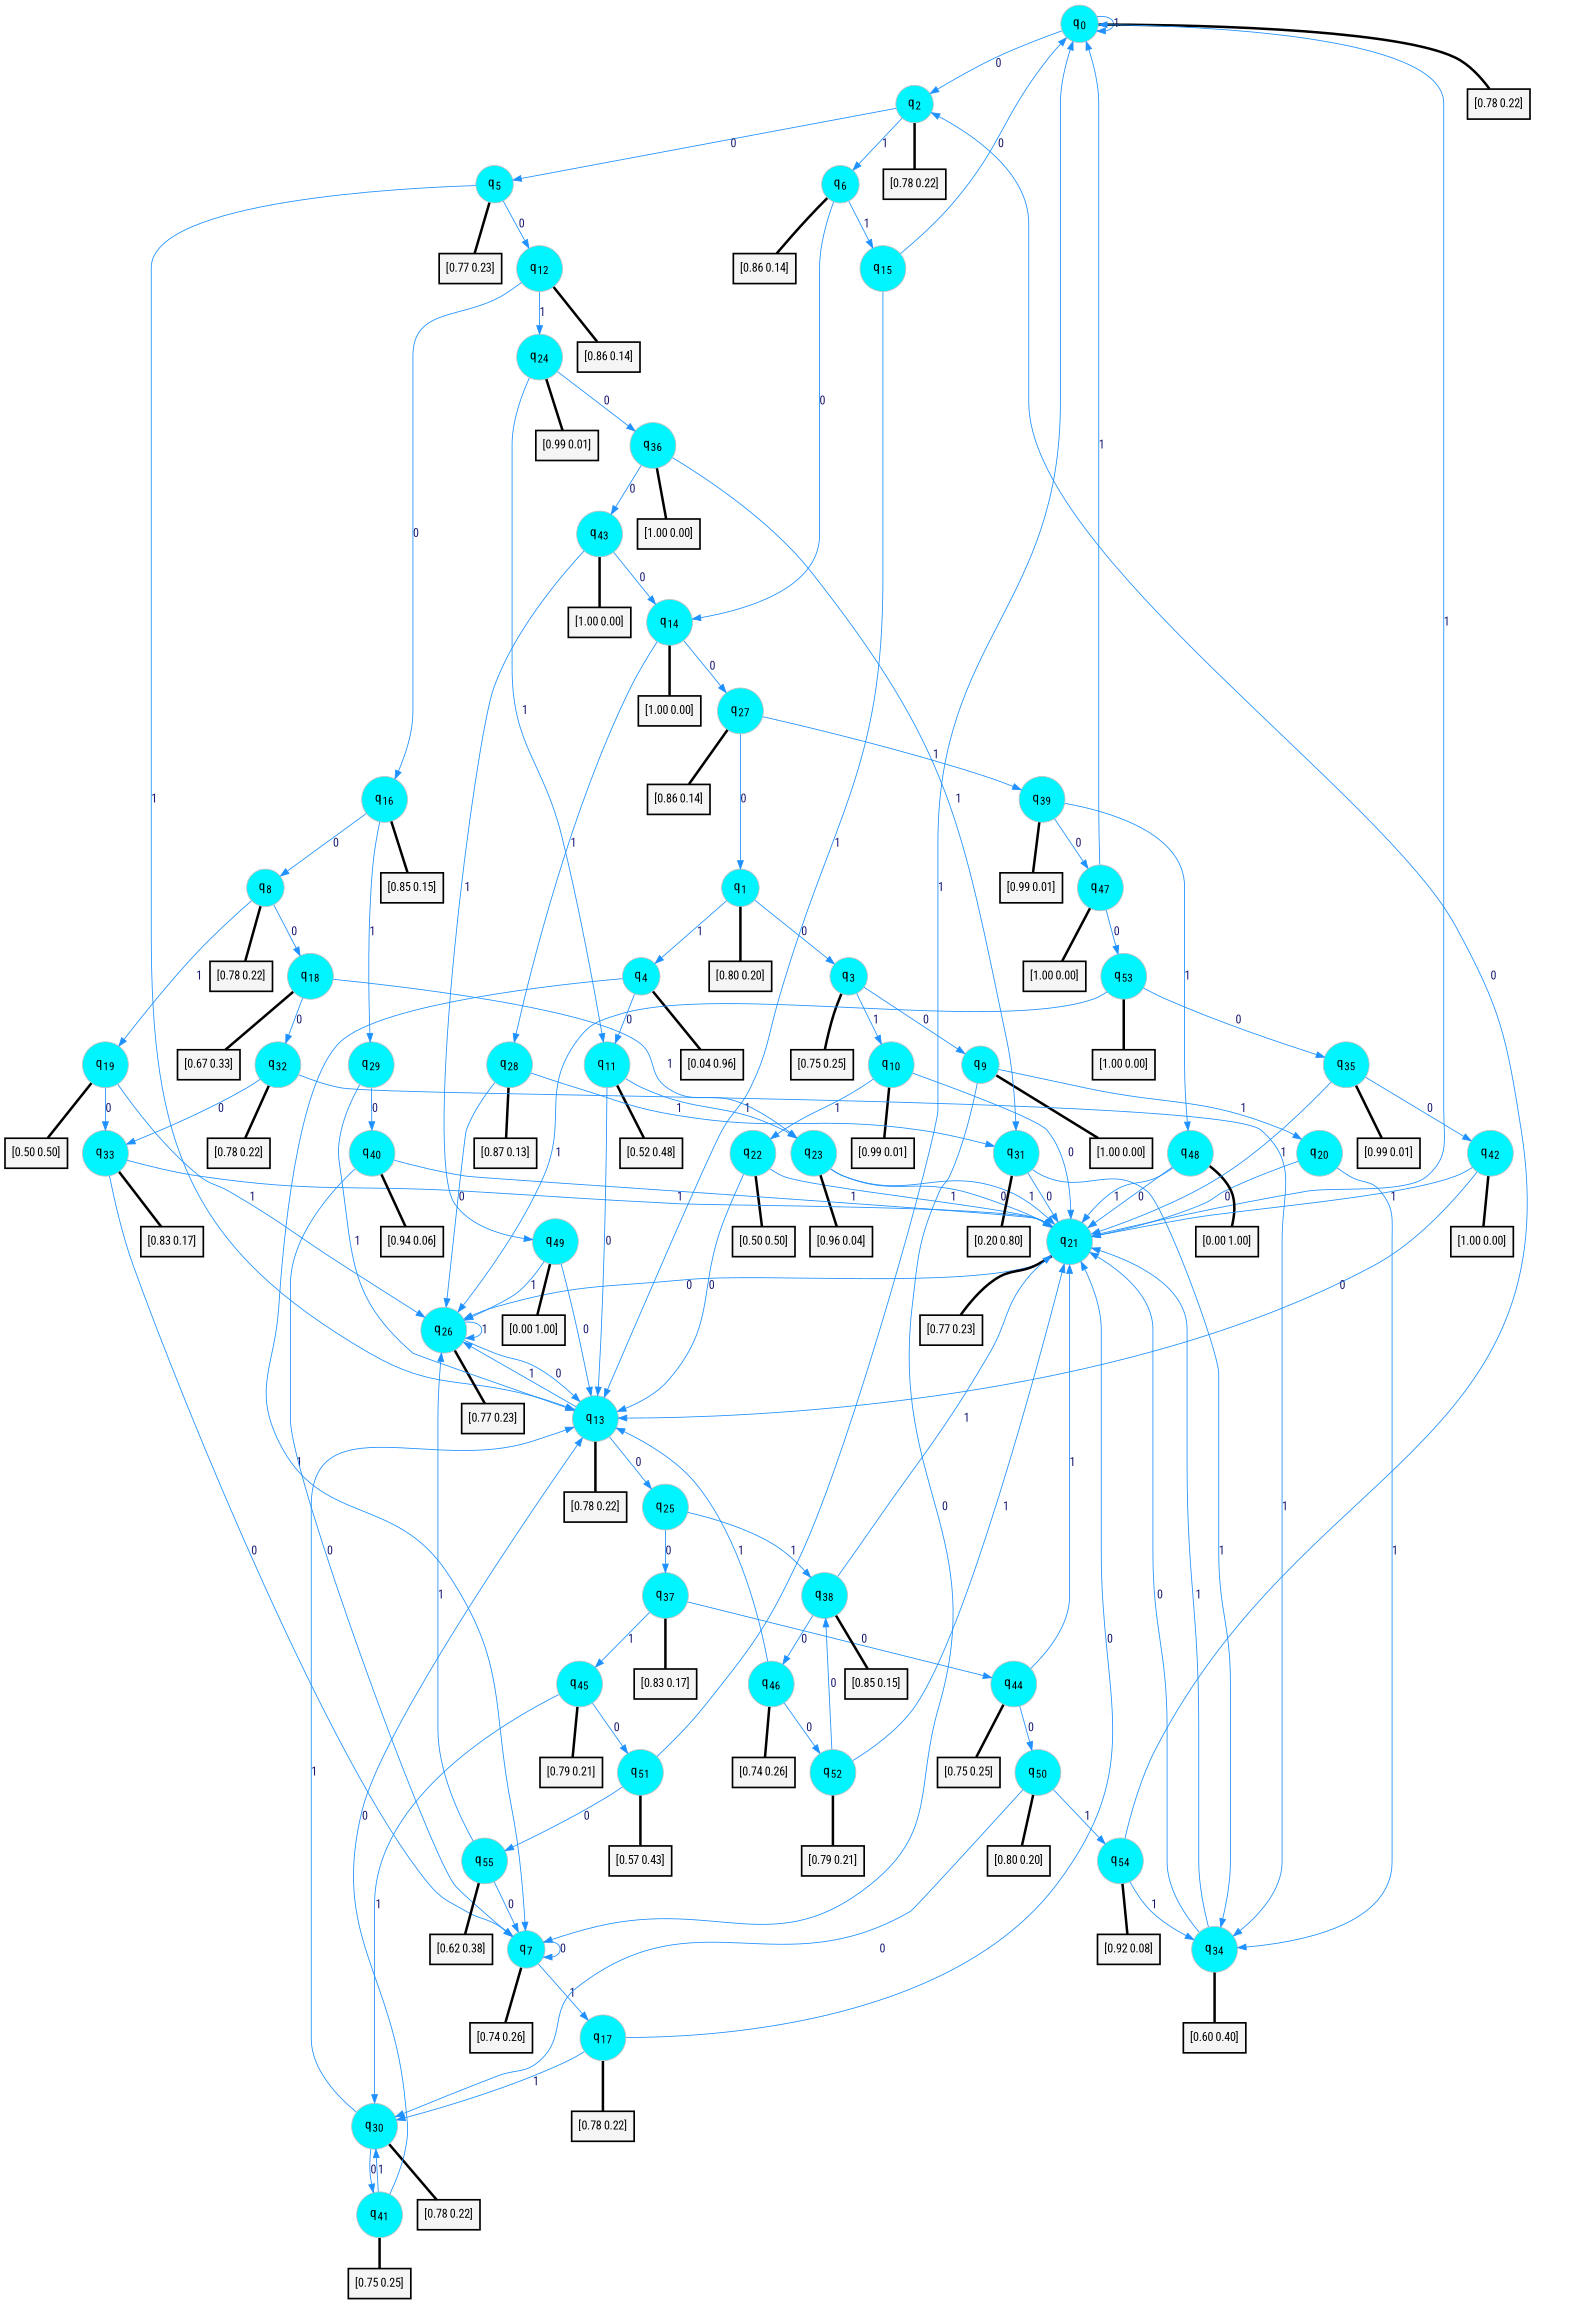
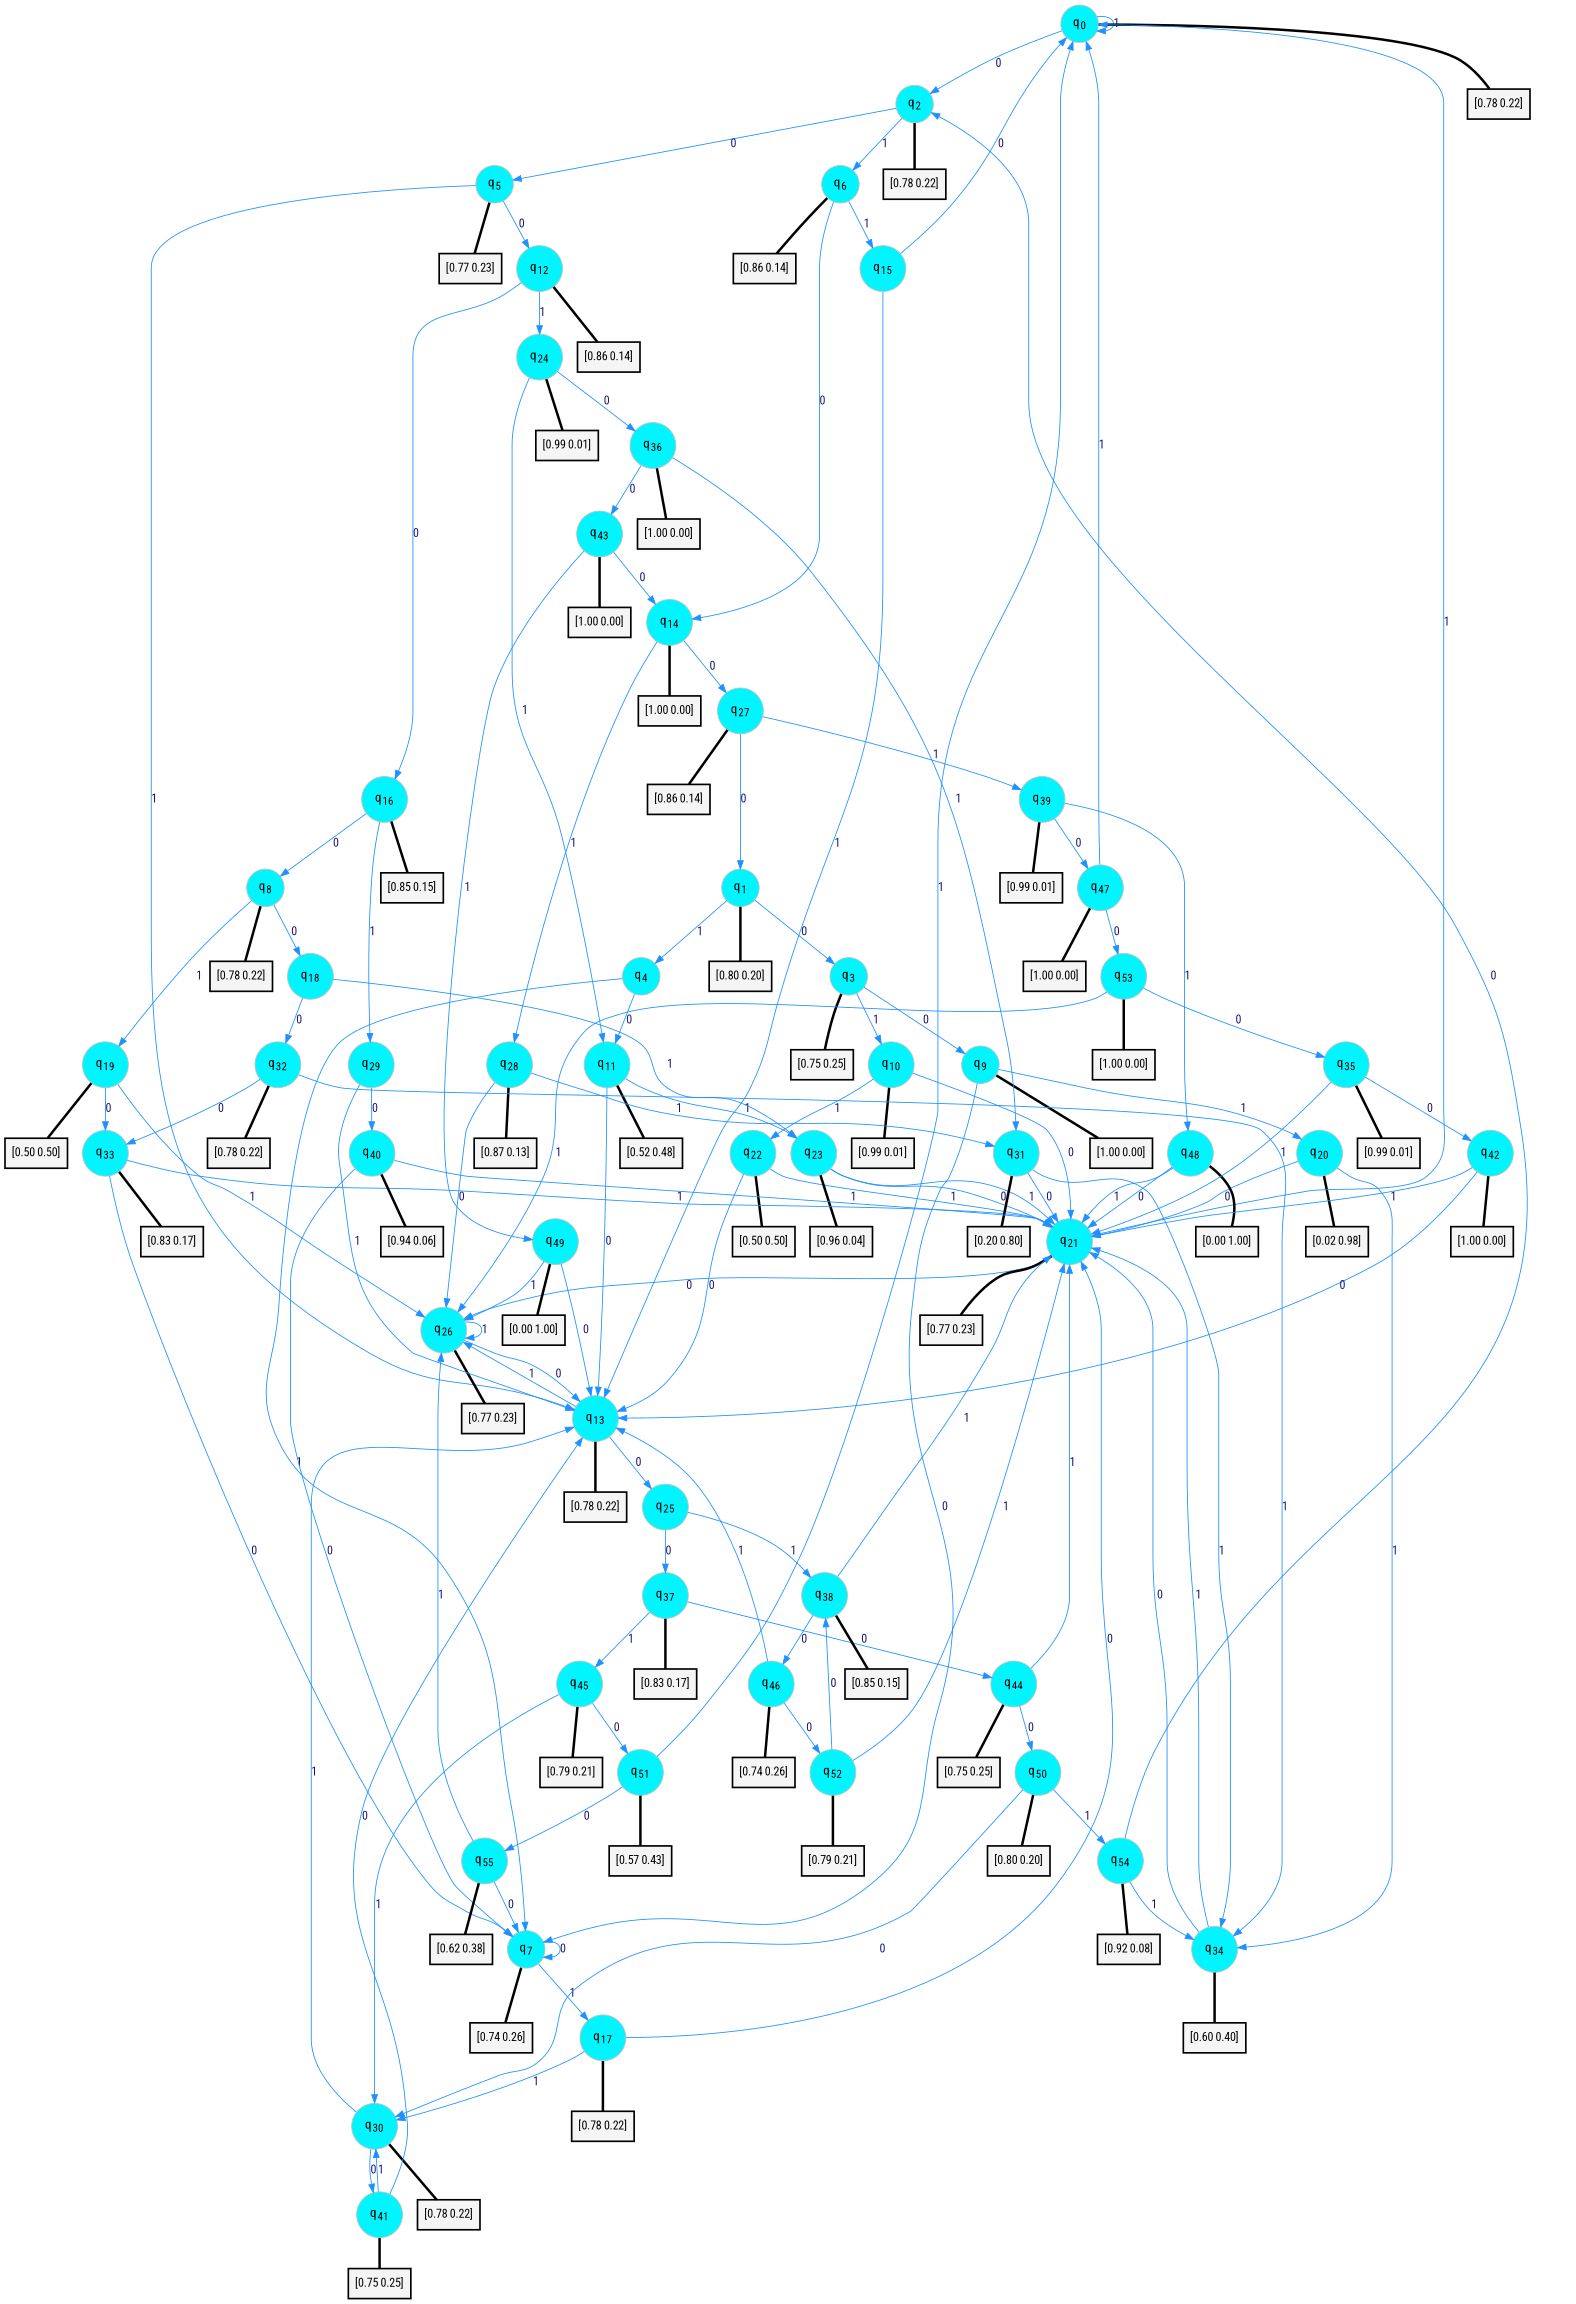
node "[0.67 0.33]": removed
node "[0.04 0.96]": removed
node "[0.02 0.98]": added
